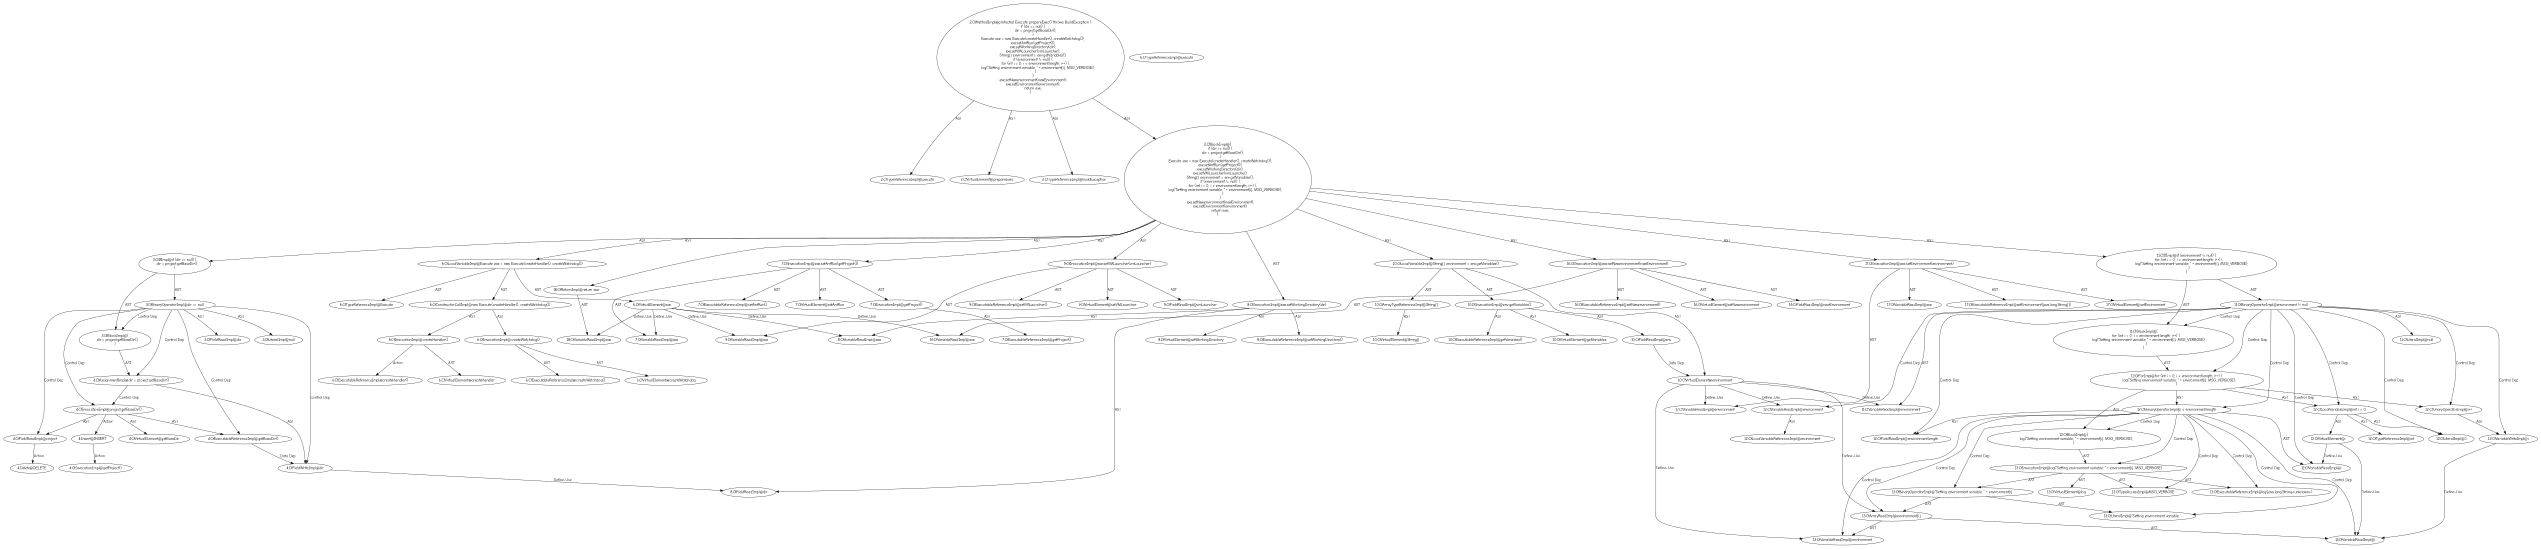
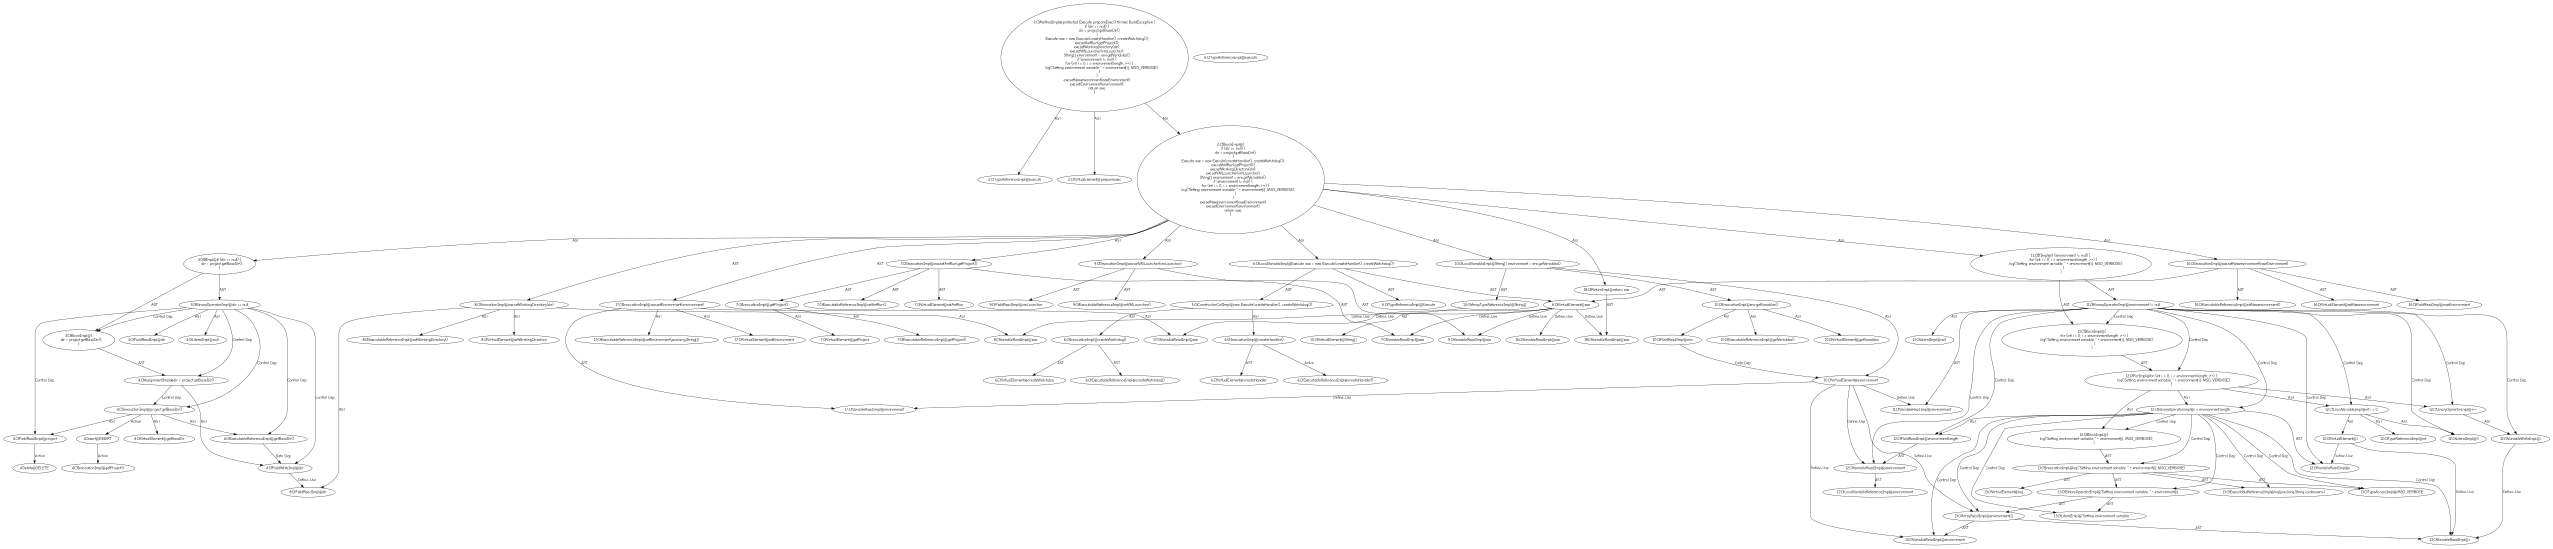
node "2:CtTypeReferenceImpl@BuildException": removed
node "9:CtVirtualElement@setVMLauncher": removed
edge "16:CtInvocationImpl@exe.setNewenvironment(newEnvironment)" -> "16:CtVariableReadImpl@exe": now "16:CtInvocationImpl@exe.setNewenvironment(newEnvironment)" -> "6:CtVirtualElement@exe"
edge "6:CtVirtualElement@exe" -> "17:CtVariableReadImpl@exe": added, label "Define-Use"
node "7:CtVirtualElement@getProject": added
edge "12:CtFieldReadImpl@environment.length" -> "12:CtVariableReadImpl@environment": added, label "AST"
